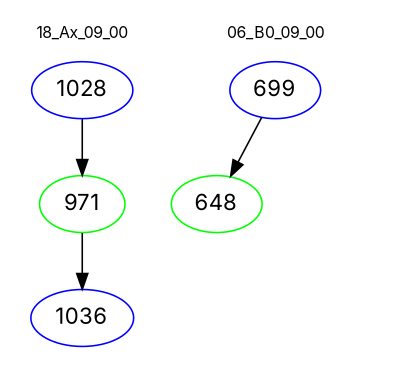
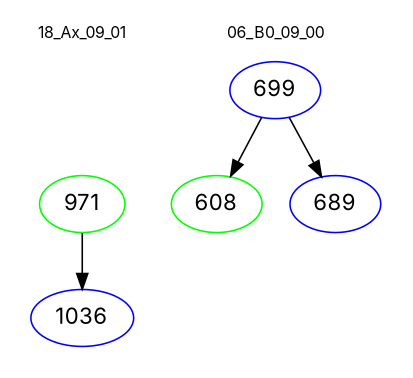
cluster "18_Ax_09_00": label "18_Ax_09_00" -> "18_Ax_09_01"
node "1028": removed
node "648": label "648" -> "608"
node "689": added
